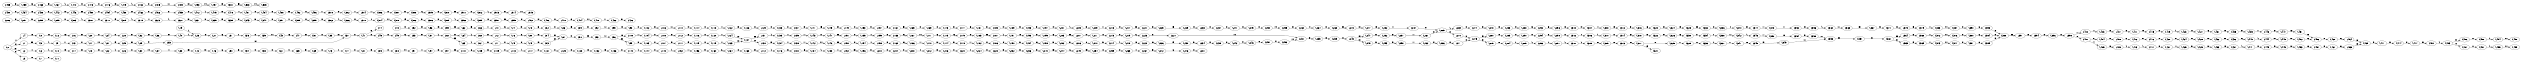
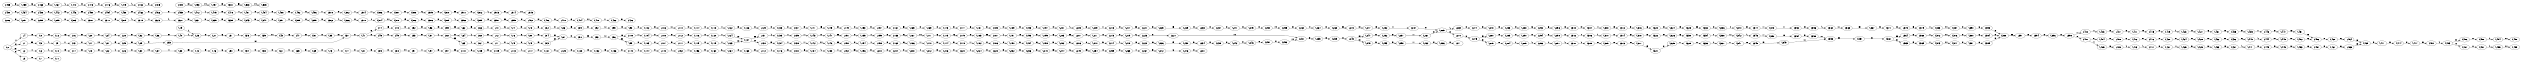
edge "S485" -> "S489": removed, label "W"
edge "S44" -> "S48": added, label "E"
edge "S271" -> "S275": removed, label "L"
edge "S317" -> "S325": now "S321" -> "S325"
edge "S42" -> "S46": label "N" -> "Q"
